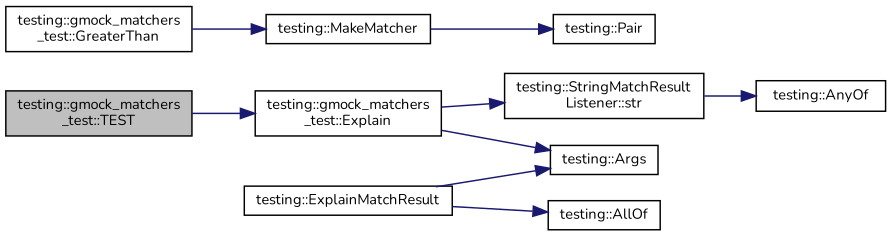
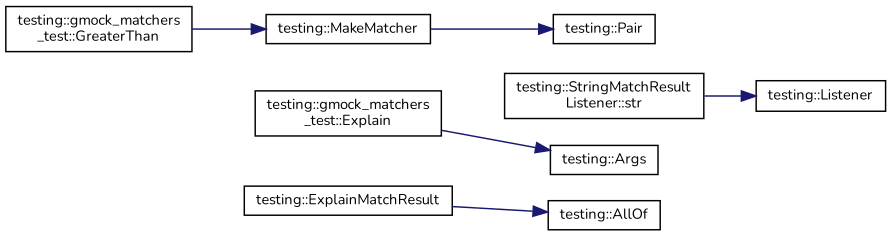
node "testing::AnyOf": label "testing::AnyOf" -> "testing::Listener"
edge "testing::gmock_matchers _test::Explain" -> "testing::StringMatchResult Listener::str": removed
node "testing::gmock_matchers _test::TEST": removed
edge "testing::ExplainMatchResult" -> "testing::Args": removed
